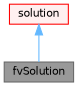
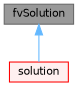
edge "fvSolution" -> "solution": reversed
